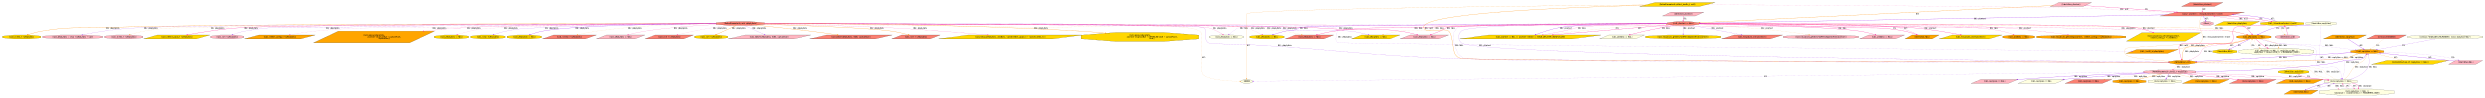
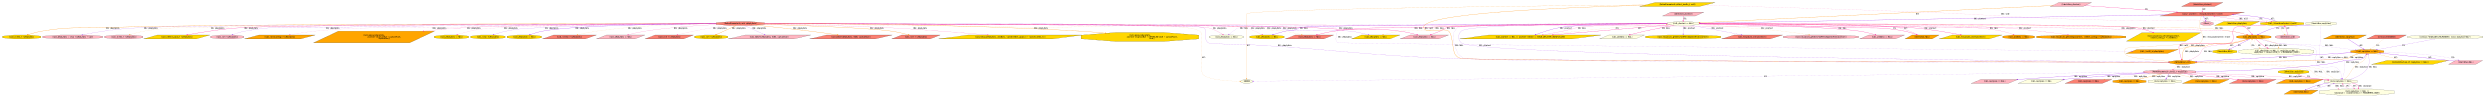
edge "(MethodParameterIn,effect_handle_t self)" -> "(Call,* pContext = (VisualizerContext *)self)": now "(MethodParameterIn,effect_handle_t self)" -> "(Call,(VisualizerContext *)self)"
edge "(Call,* pContext = (VisualizerContext *)self)" -> "(Call,(VisualizerContext *)self)": style bold -> dashed
node "(Call,pContext == NULL)": fillcolor salmon -> lightyellow
node "(Call,(effect_config_t *)pReplyData)": label "(Call,(effect_config_t *)pReplyData)" -> "(Call,(self_config_t *)pReplyData)"
